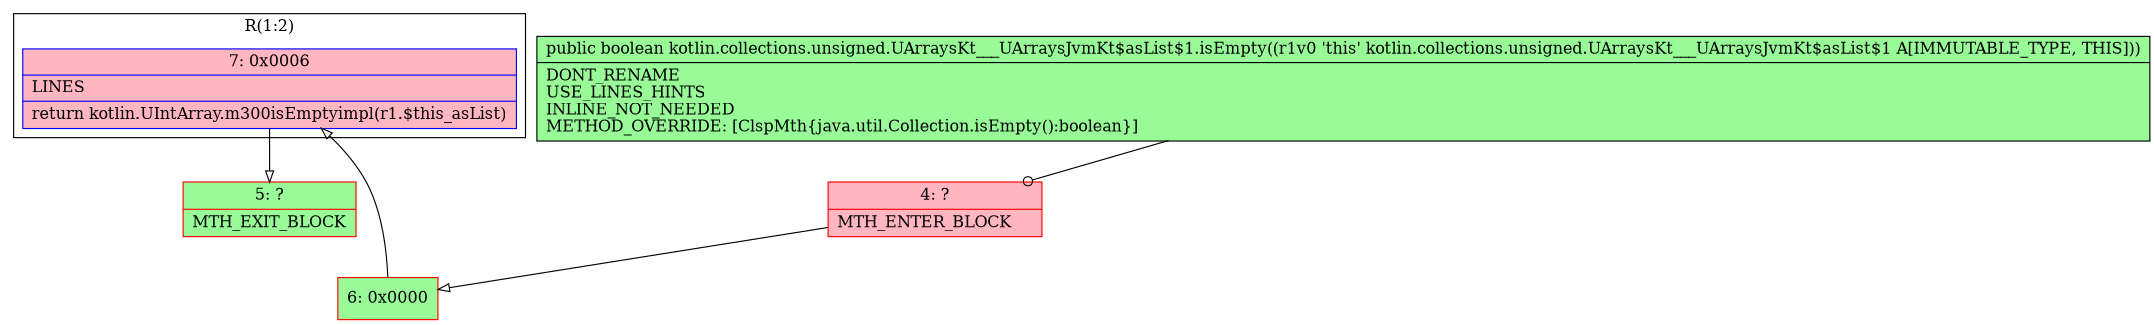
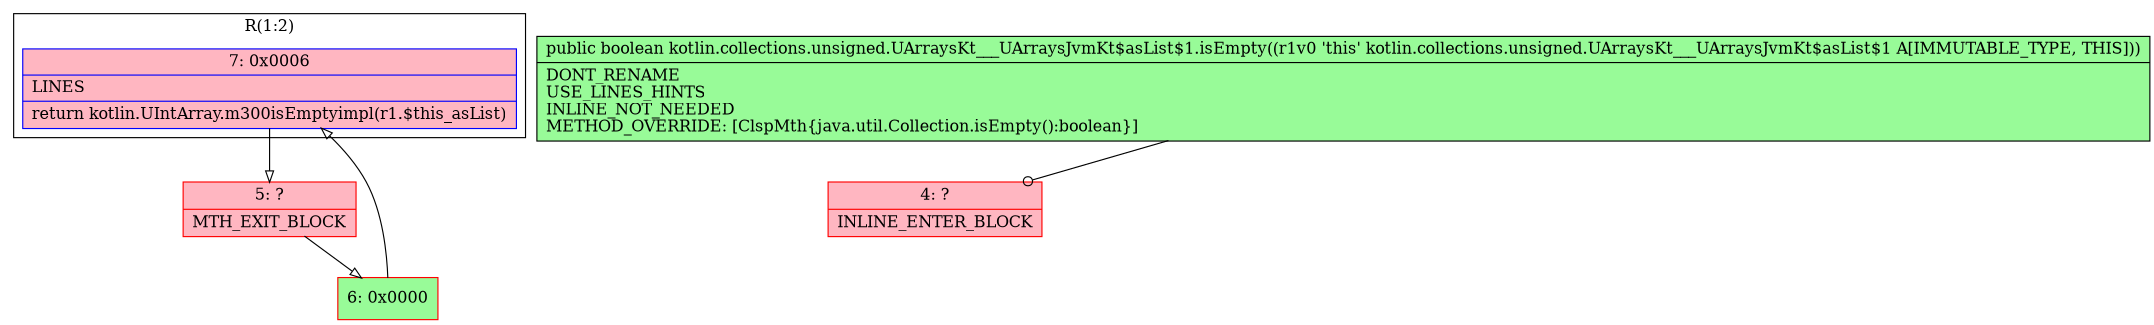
node "5: ?": fillcolor palegreen -> lightpink
node "4: ?": text "MTH_ENTER_BLOCK" -> "INLINE_ENTER_BLOCK"
edge "4: ?" -> "6: 0x0000": now "5: ?" -> "6: 0x0000"
